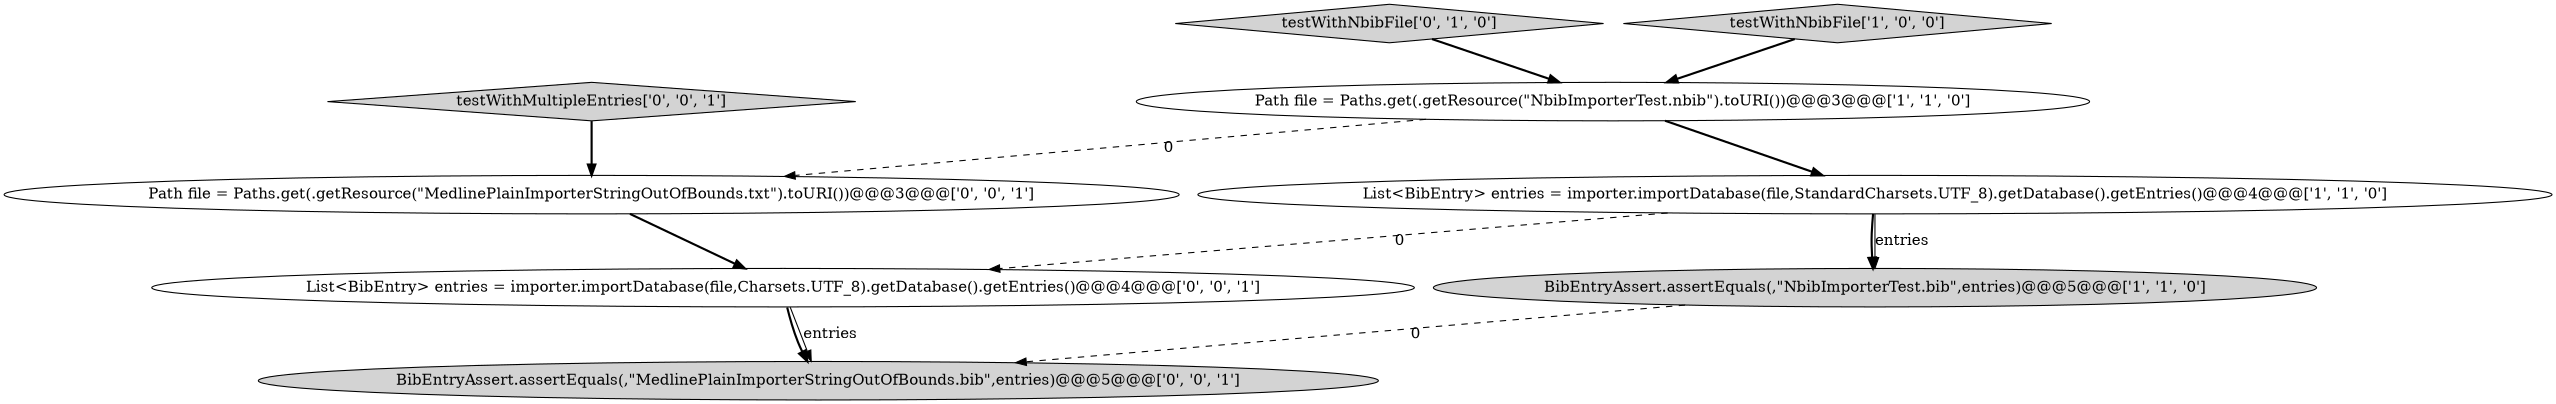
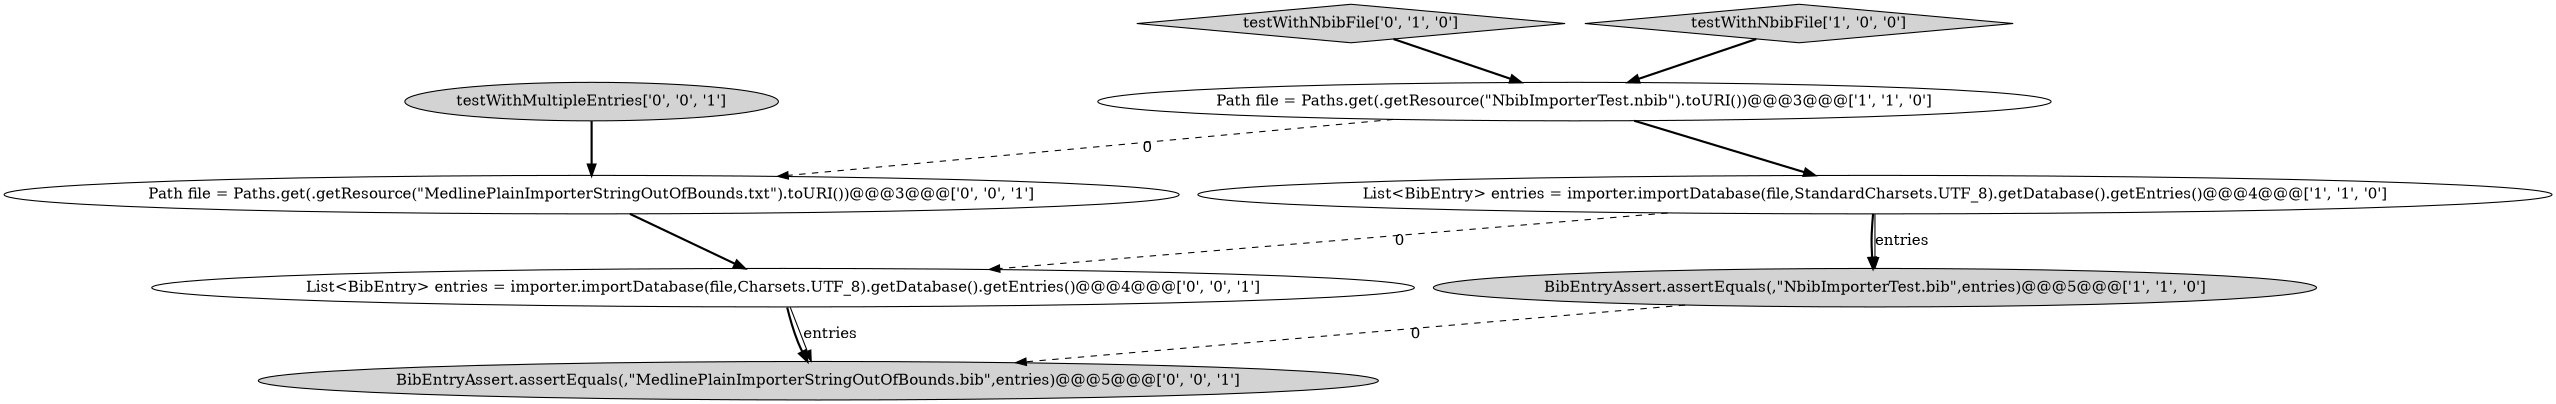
node "testWithMultipleEntries['0', '0', '1']": shape diamond -> ellipse
